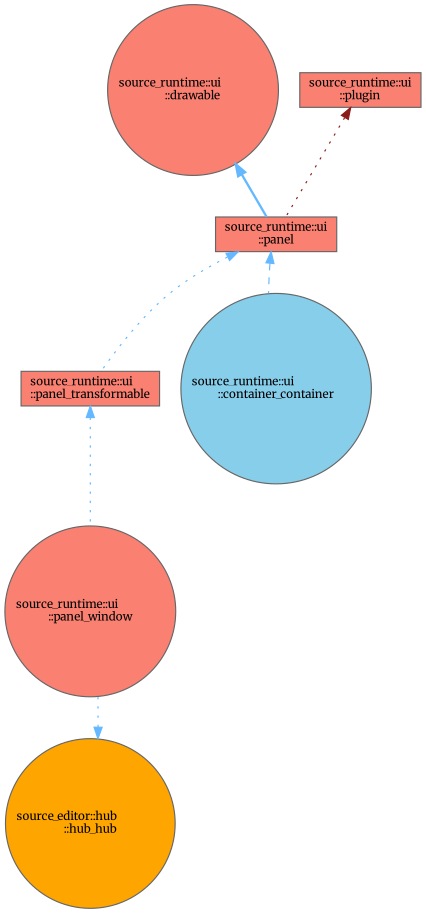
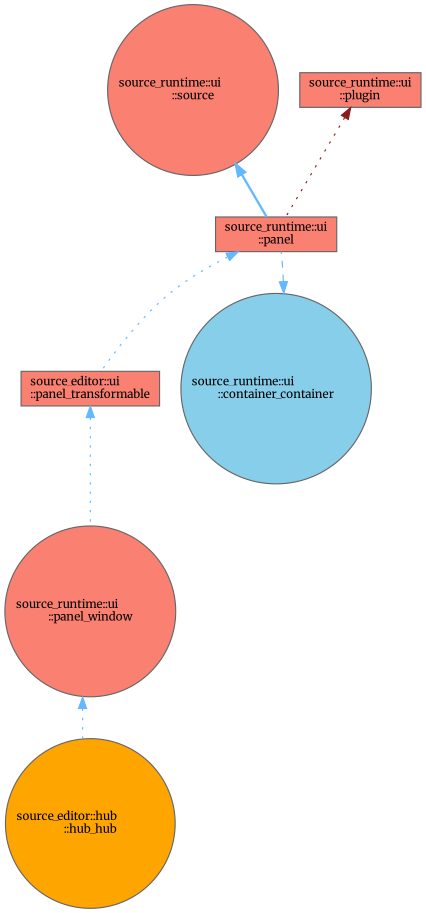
node "source_runtime::ui ::drawable": label "source_runtime::ui ::drawable" -> "source_runtime::ui ::source"
edge "source_runtime::ui ::container_container" -> "source_runtime::ui ::panel": reversed
node "source_runtime::ui ::panel_transformable": label "source_runtime::ui ::panel_transformable" -> "source_editor::ui ::panel_transformable"
edge "source_runtime::ui ::panel_window" -> "source_editor::hub ::hub_hub": reversed
